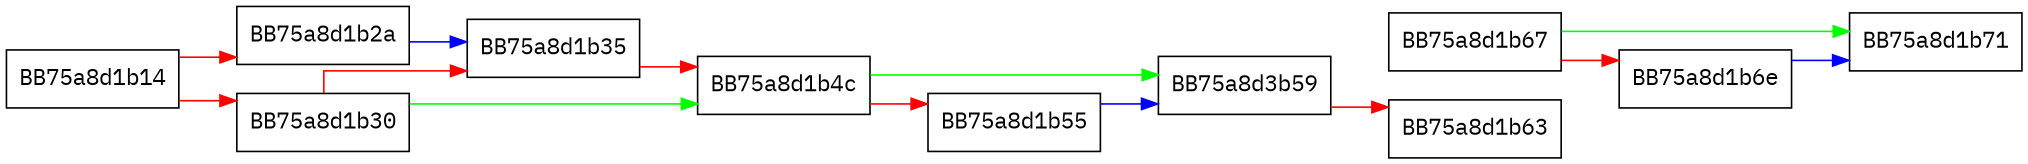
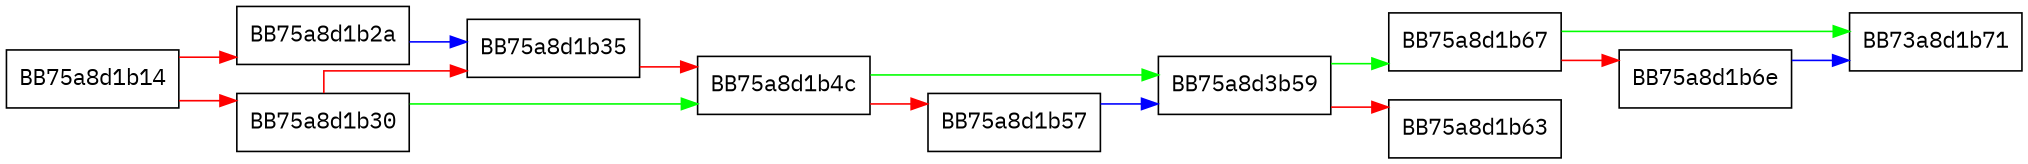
node "BB75a8d1b71": label "BB75a8d1b71" -> "BB73a8d1b71"
edge "BB75a8d3b59" -> "BB75a8d1b67": added
node "BB75a8d1b55": label "BB75a8d1b55" -> "BB75a8d1b57"
